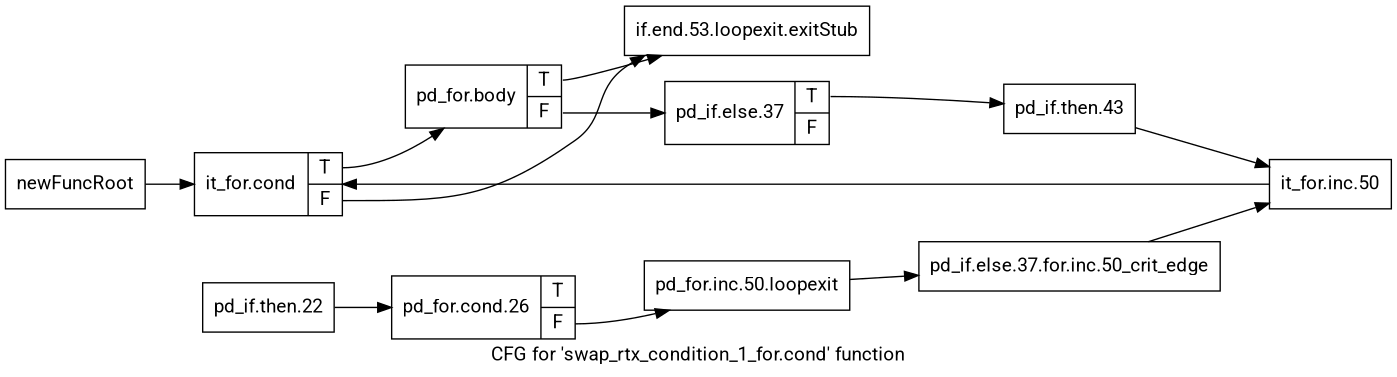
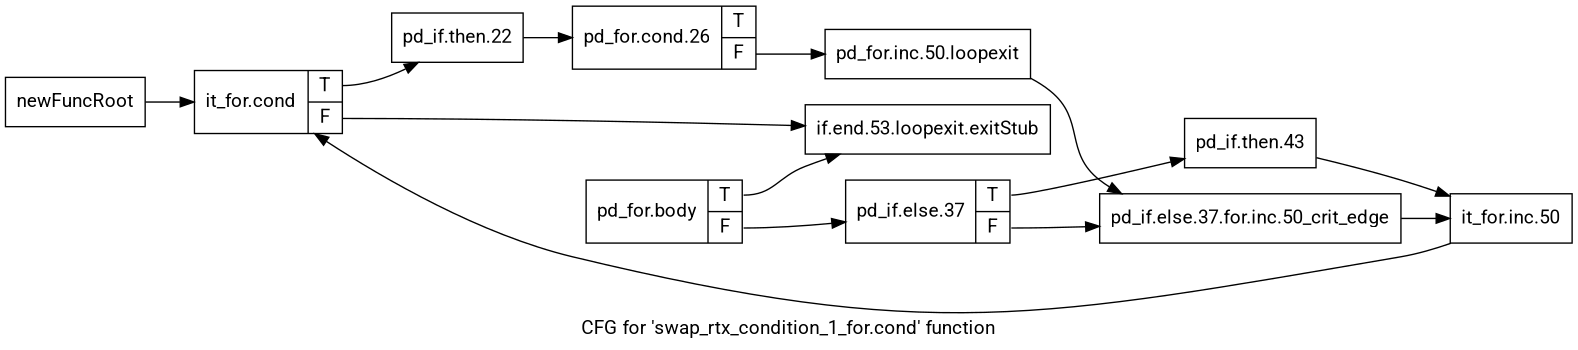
edge "it_for.cond" -> "pd_for.body": now "it_for.cond" -> "pd_if.then.22"
edge "pd_if.else.37" -> "pd_if.else.37.for.inc.50_crit_edge": added
